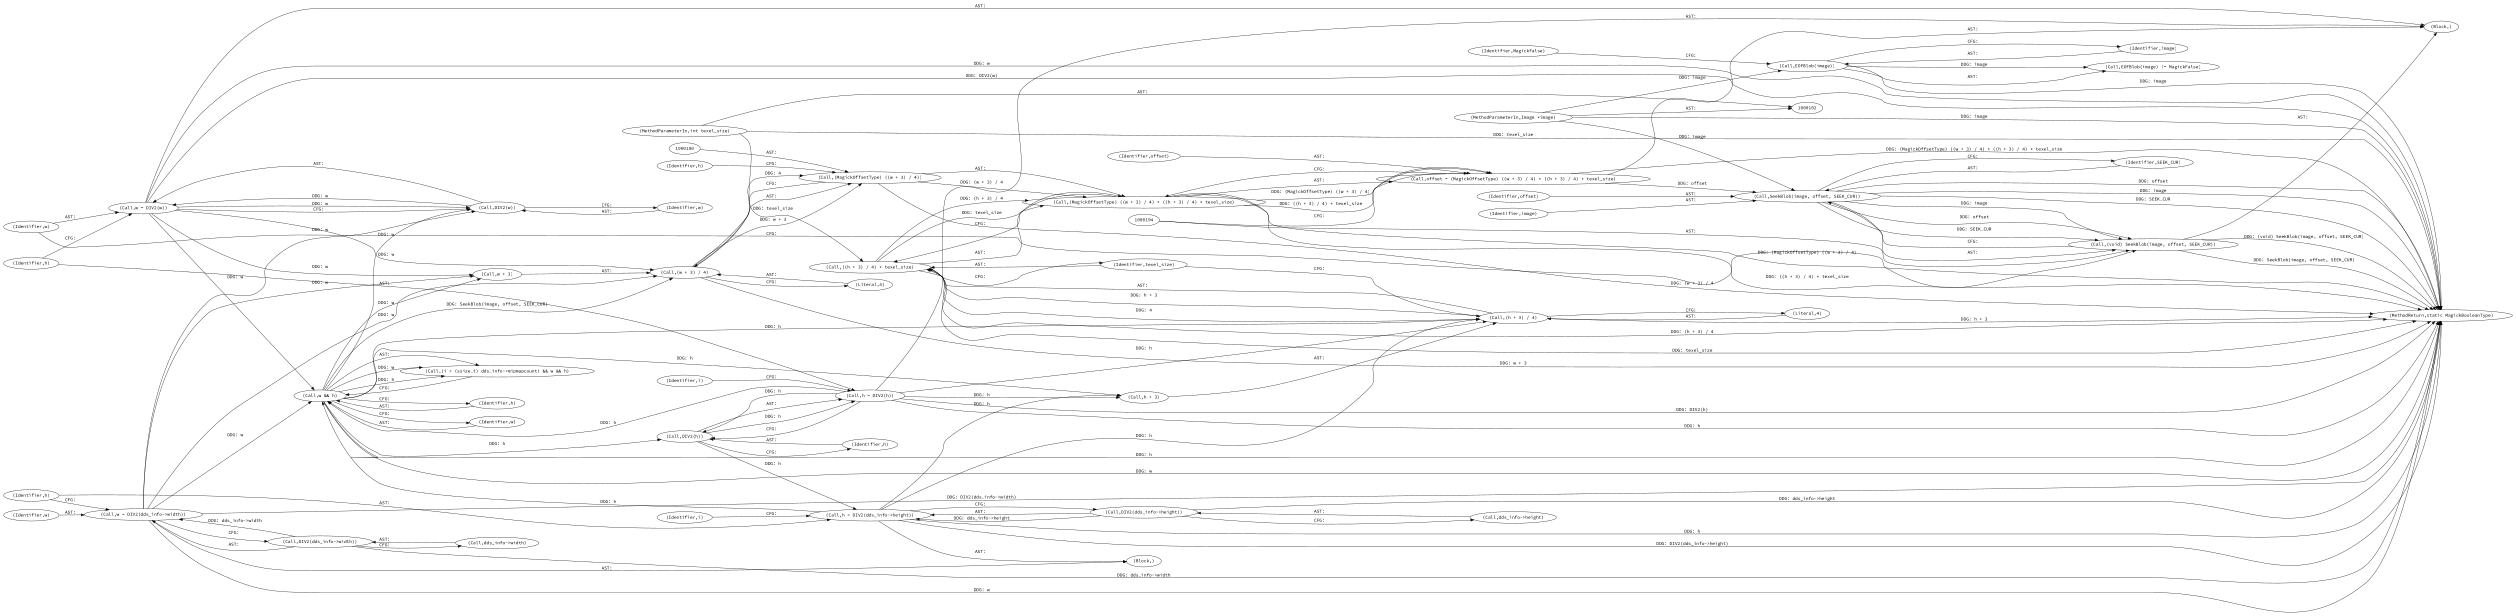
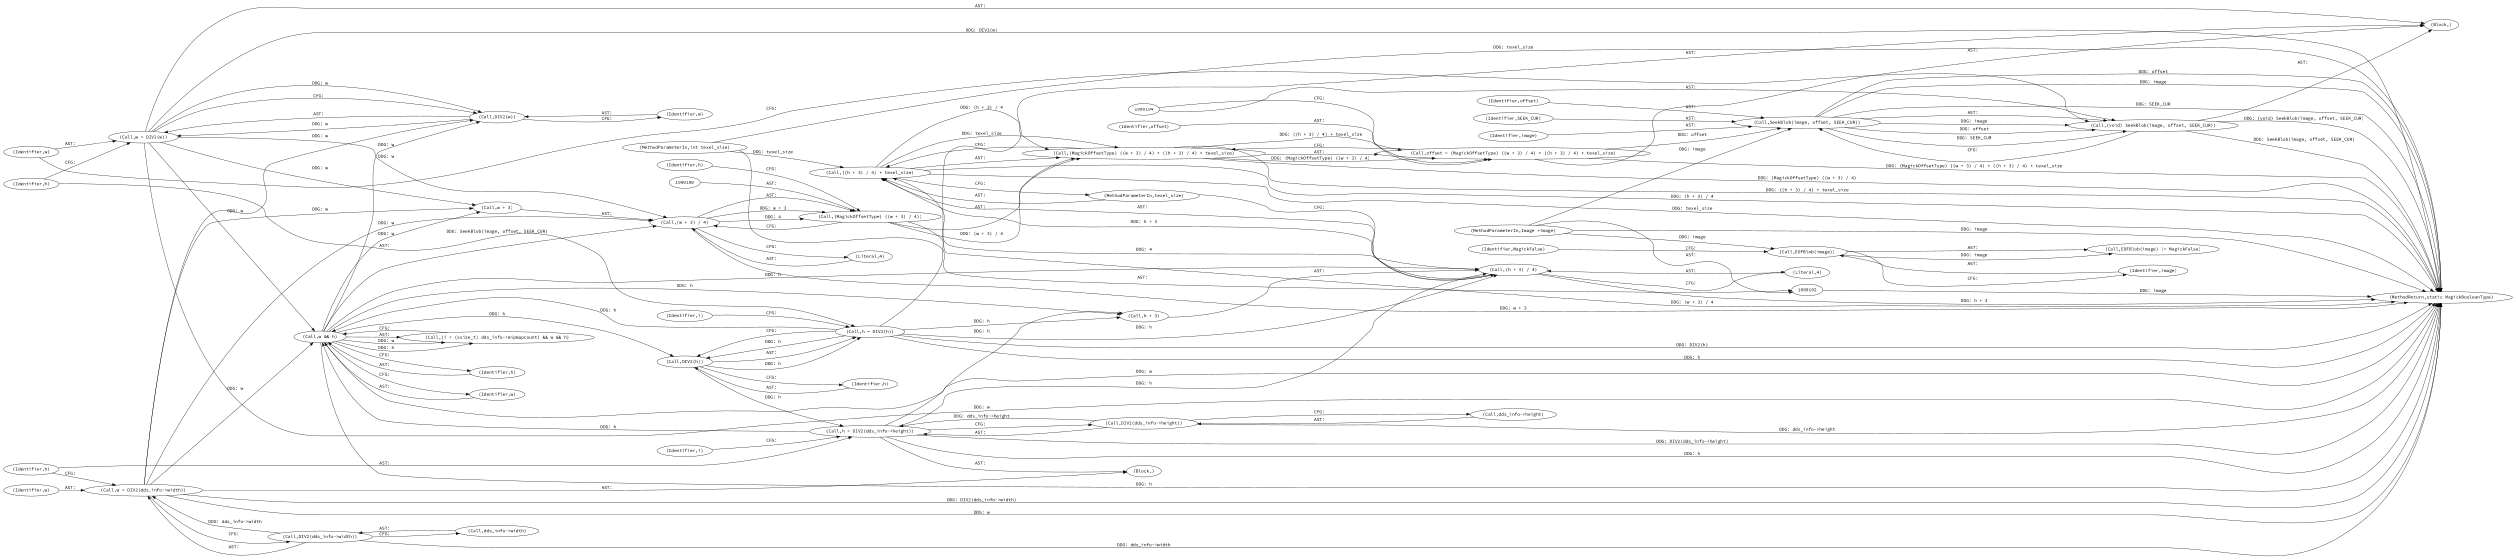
edge "(Call,EOFBlob(image))" -> "(MethodReturn,static MagickBooleanType)": now "1000102" -> "(MethodReturn,static MagickBooleanType)"
edge "(Call,SeekBlob(image, offset, SEEK_CUR))" -> "(Identifier,SEEK_CUR)": removed, label "CFG:"
node "(Identifier,texel_size)": label "(Identifier,texel_size)" -> "(MethodParameterIn,texel_size)"
